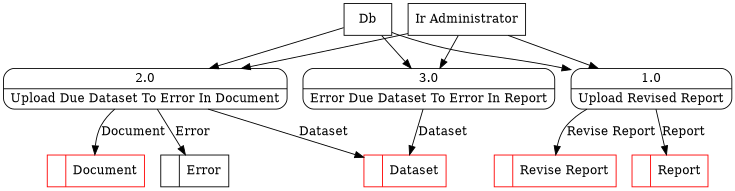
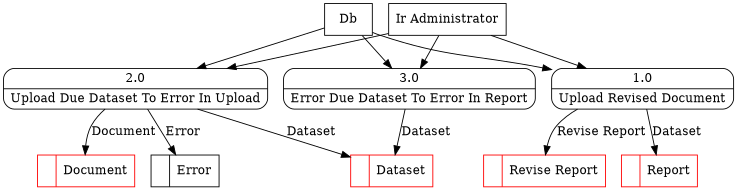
node "2.0": text "Upload Due Dataset To Error In Document" -> "Upload Due Dataset To Error In Upload"
node "1.0": text "Upload Revised Report" -> "Upload Revised Document"
edge "1.0" -> "Report": label "Report" -> "Dataset"
